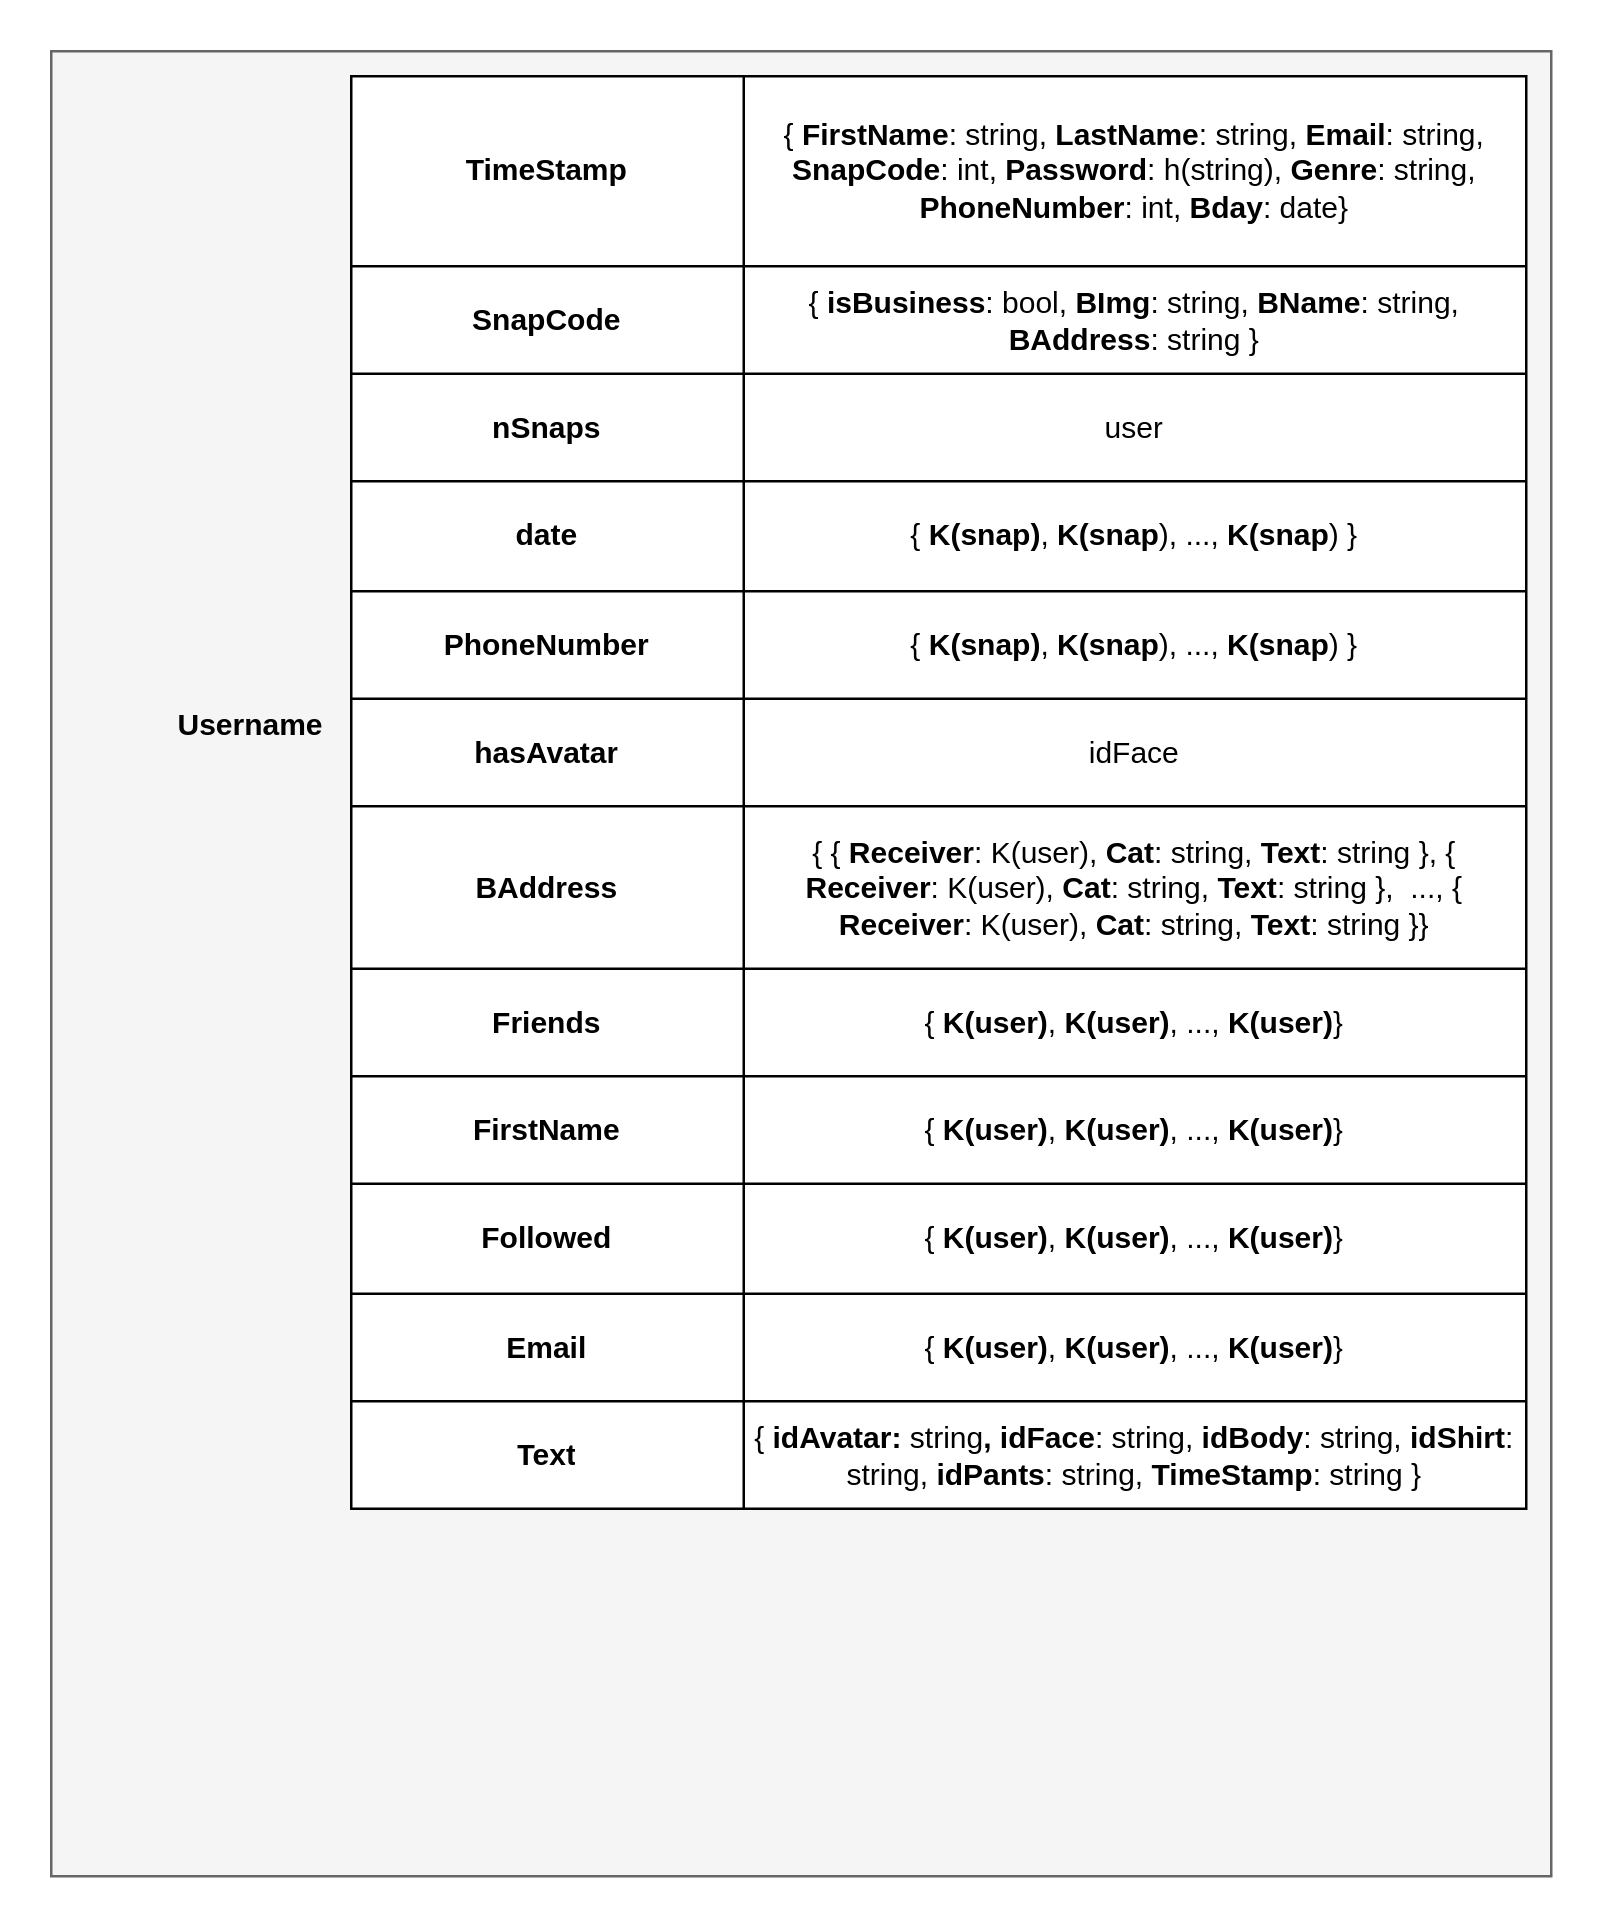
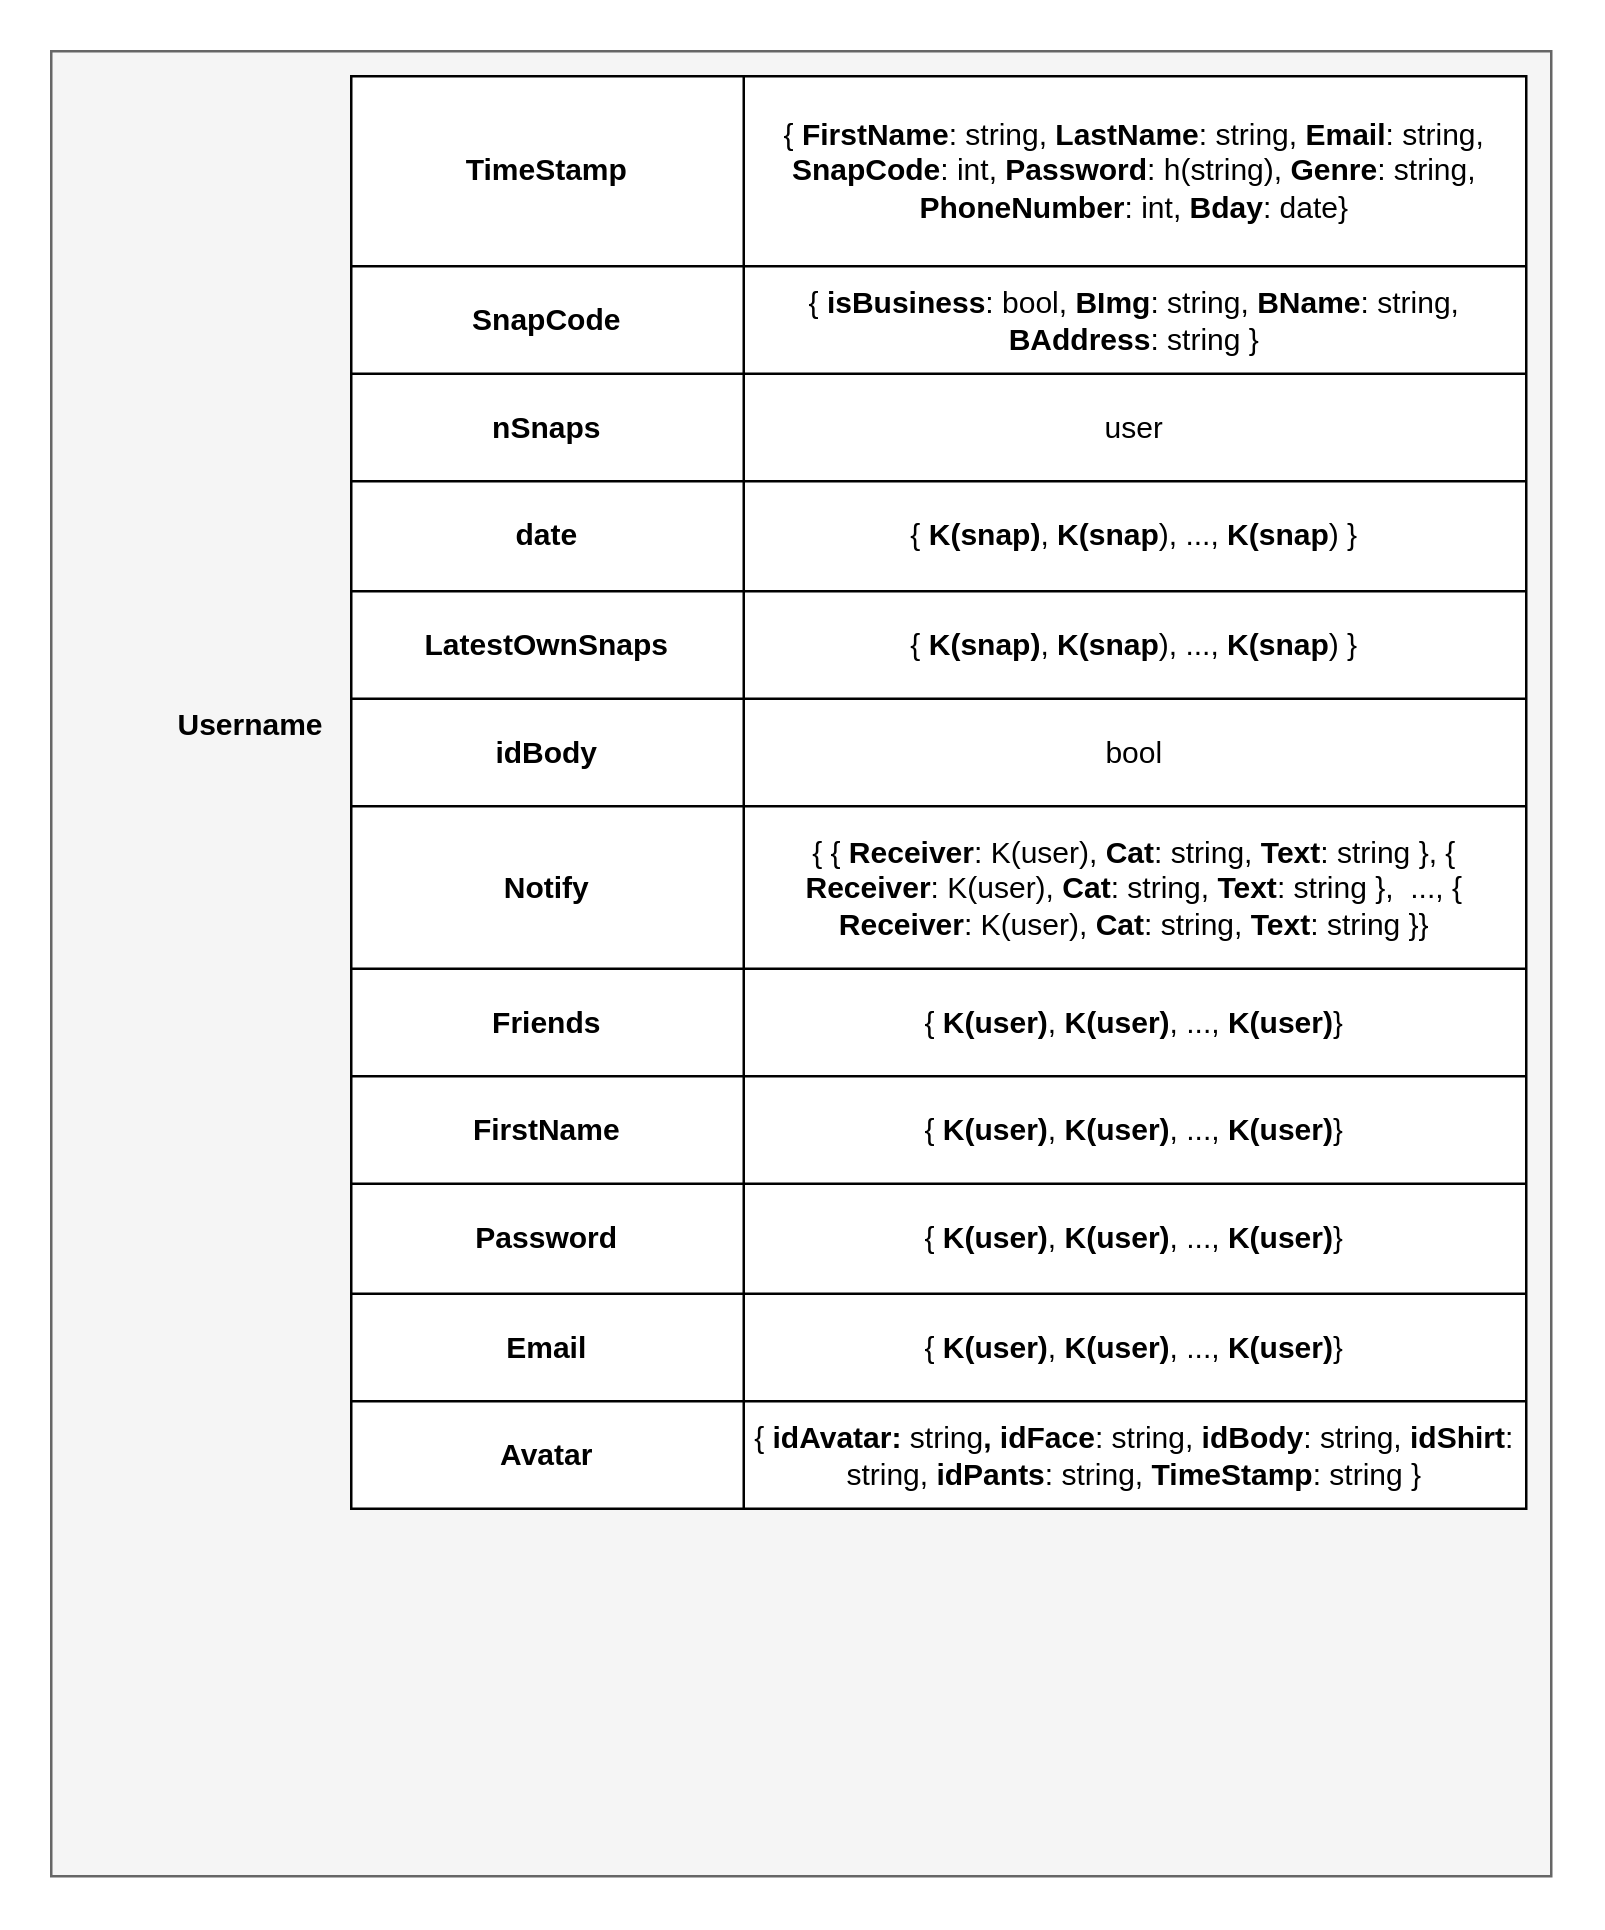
node "PhoneNumber": label "PhoneNumber" -> "LatestOwnSnaps"
node "hasAvatar": label "hasAvatar" -> "idBody"
node "idFace": label "idFace" -> "bool"
node "BAddress": label "BAddress" -> "Notify"
node "Followed": label "Followed" -> "Password"
node "Text": label "Text" -> "Avatar"
